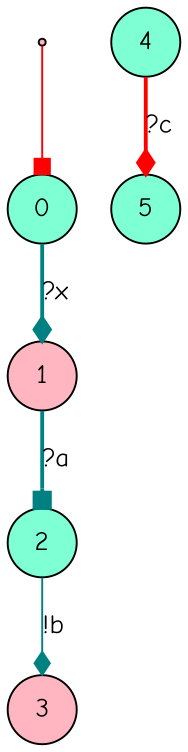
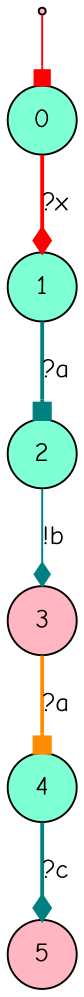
edge "4" -> "5": color red -> teal
node "5": fillcolor aquamarine -> lightpink
edge "0" -> "1": color teal -> red
node "1": fillcolor lightpink -> aquamarine
edge "3" -> "4": added, label "?a"
